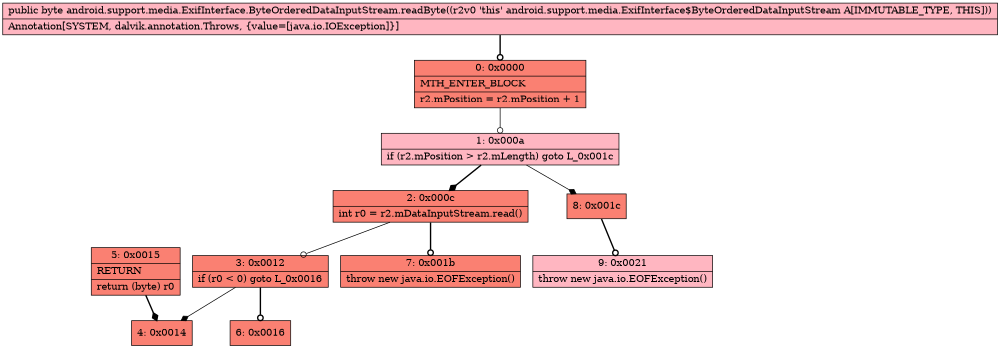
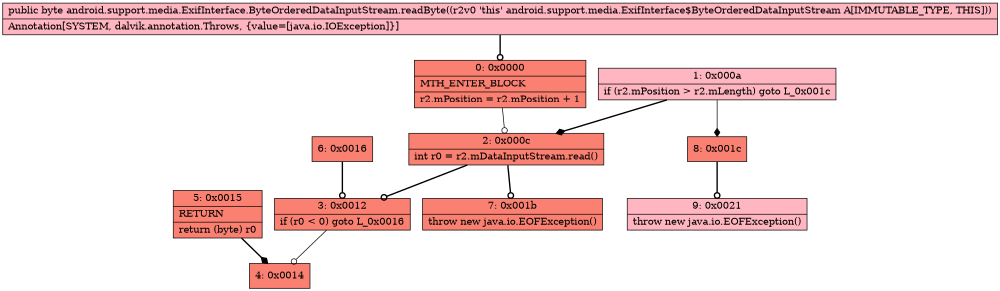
edge "0: 0x0000" -> "1: 0x000a": now "0: 0x0000" -> "2: 0x000c"
edge "2: 0x000c" -> "3: 0x0012": style solid -> bold
edge "3: 0x0012" -> "6: 0x0016": reversed
edge "3: 0x0012" -> "4: 0x0014": arrowhead diamond -> odot
